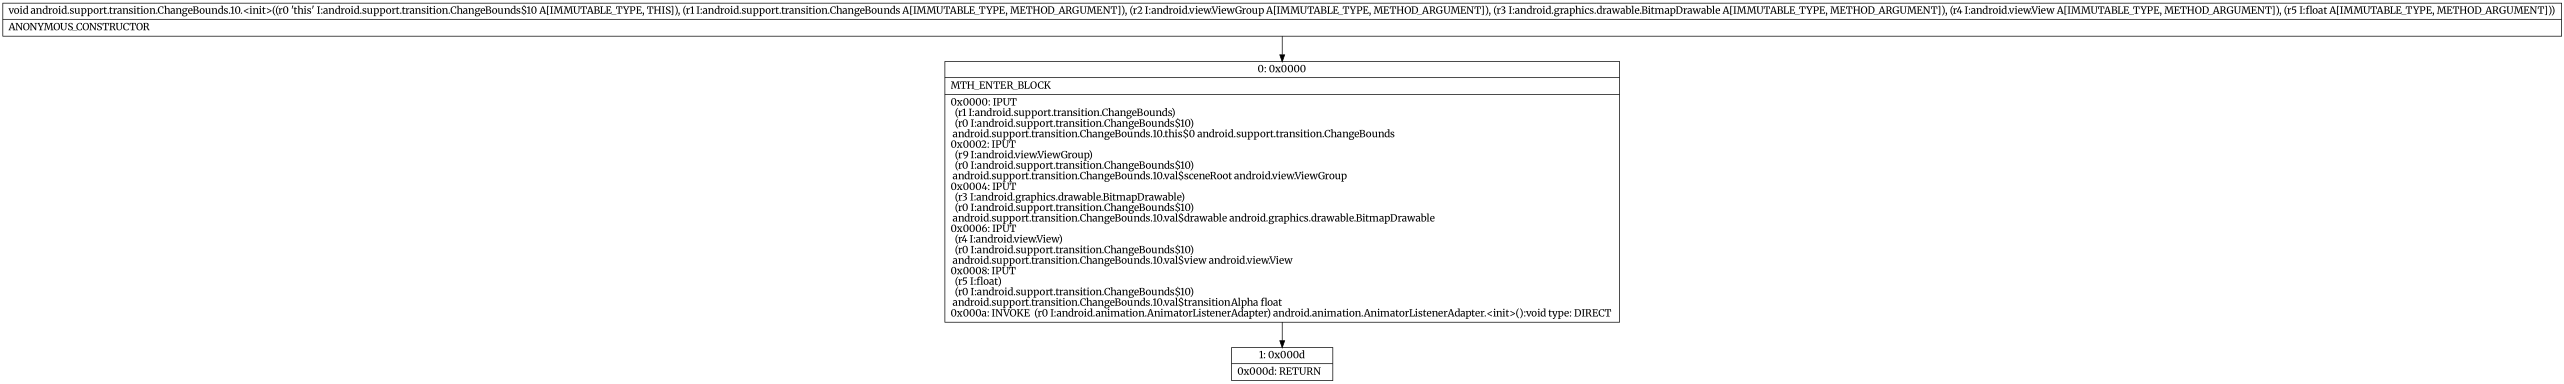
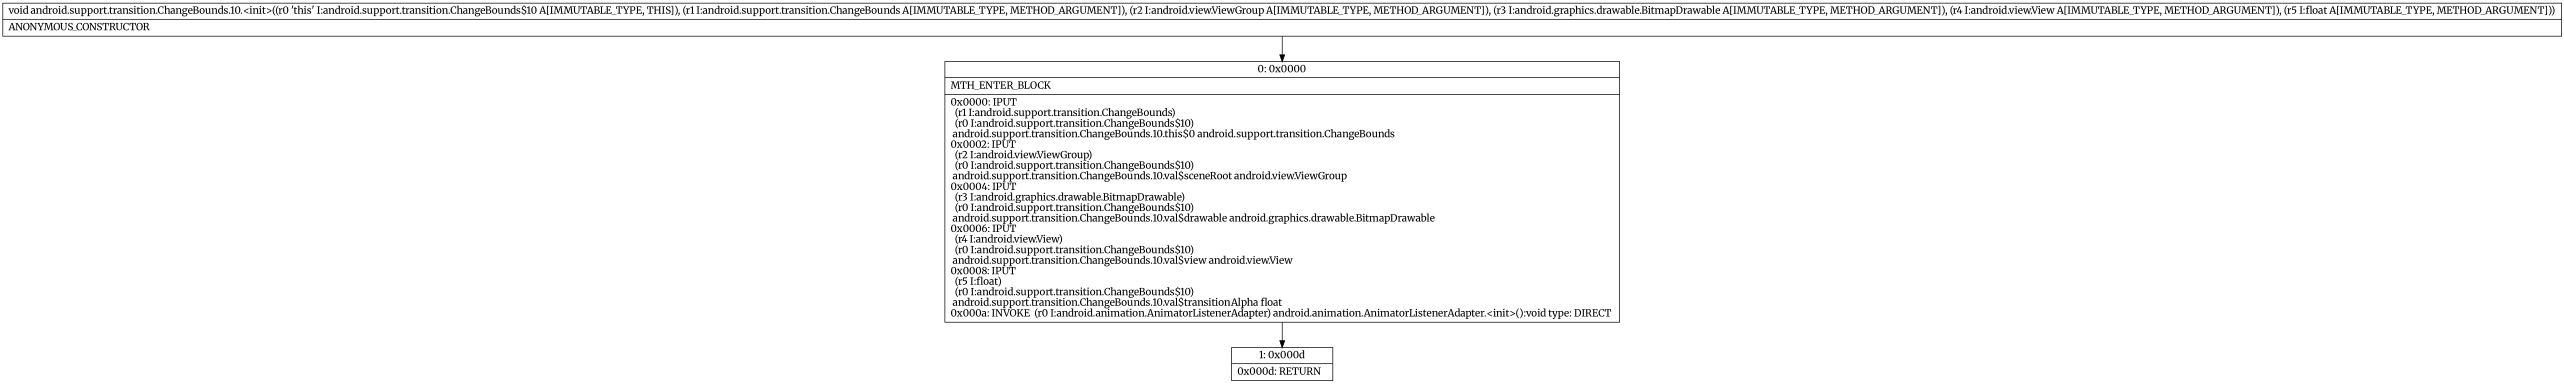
node "0: 0x0000": text "(r9 I:android.view.ViewGroup)" -> "(r2 I:android.view.ViewGroup)"
